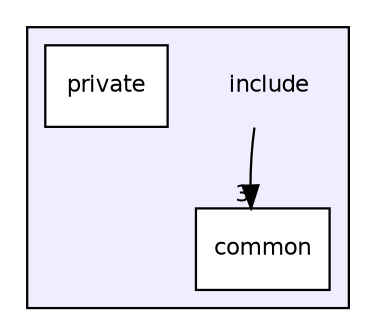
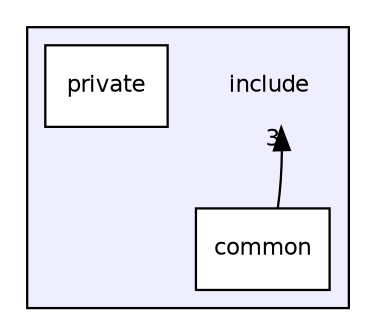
edge "include" -> "common": reversed
